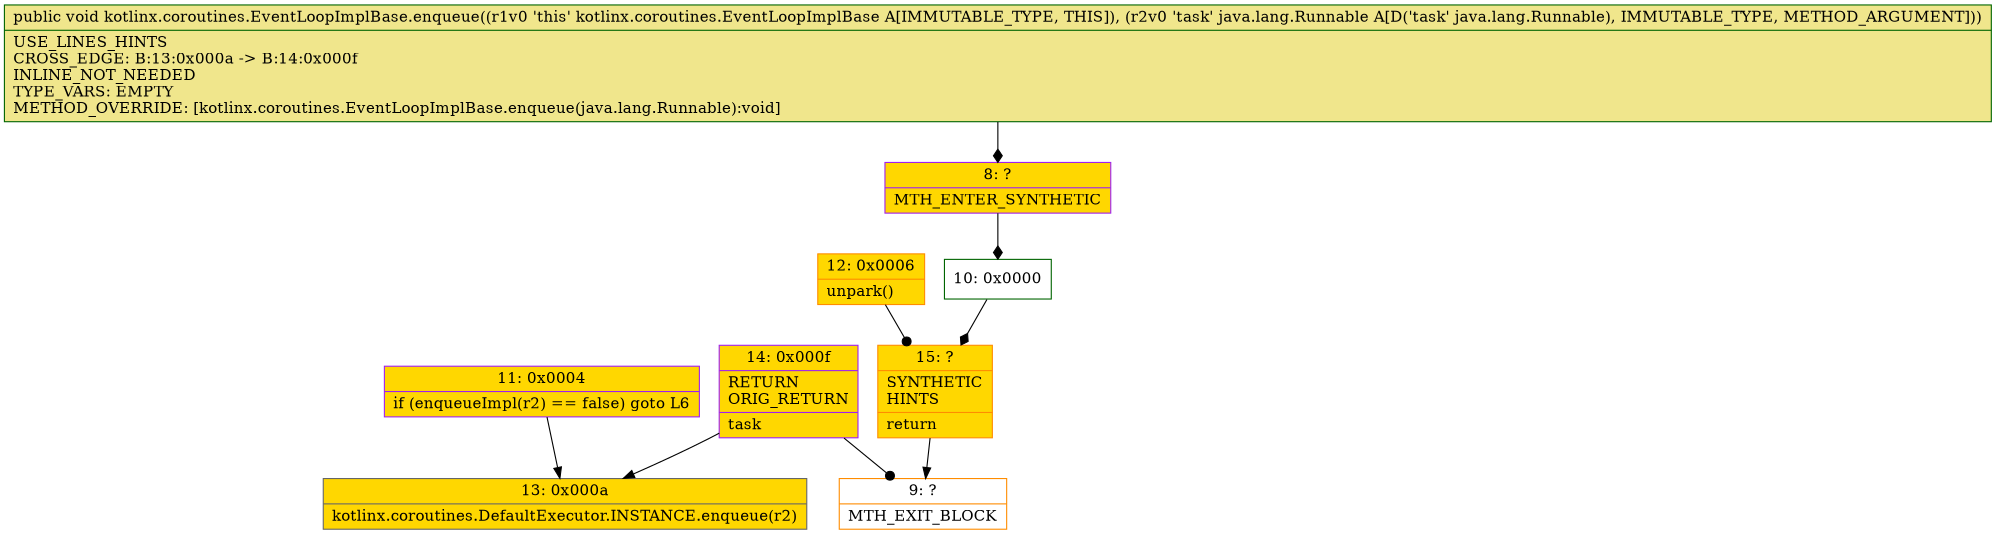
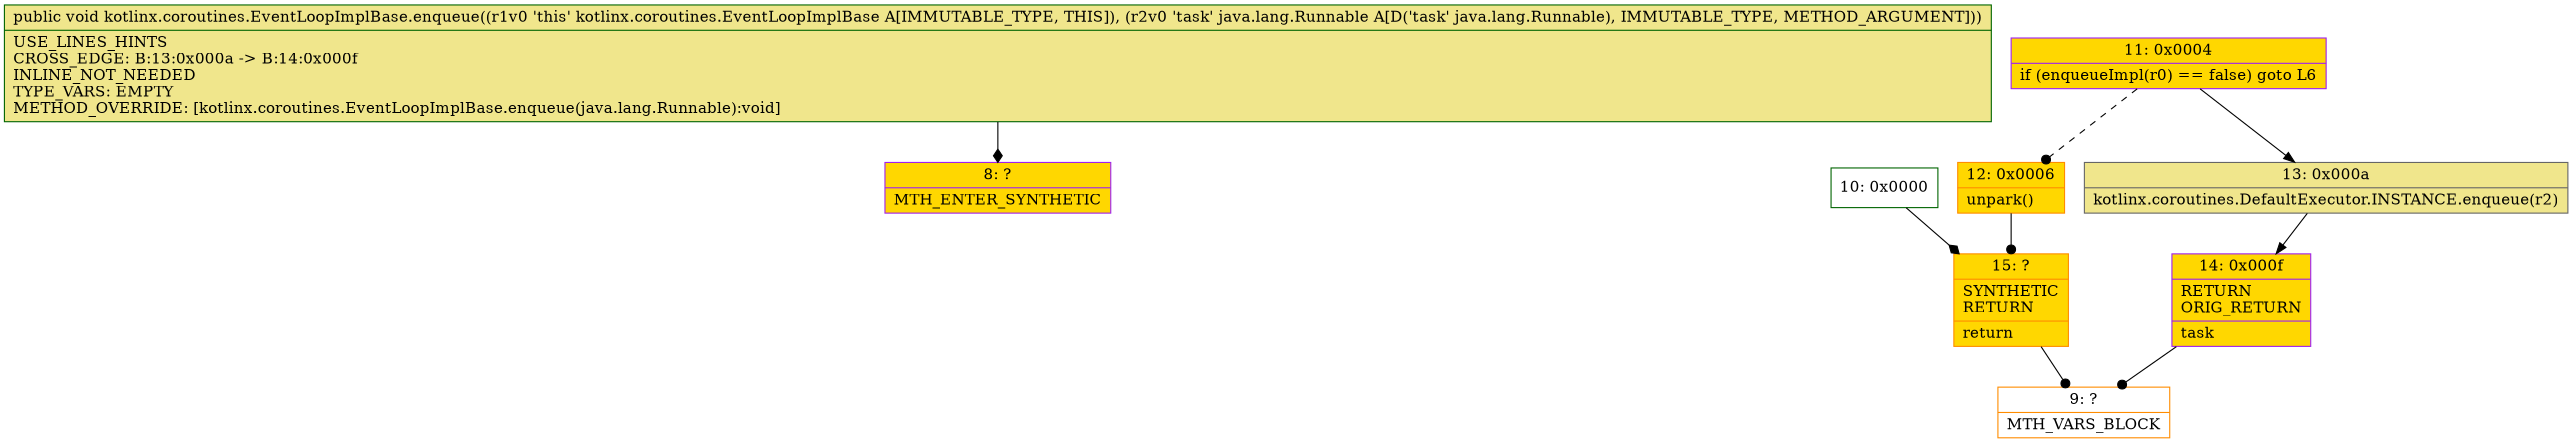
edge "11: 0x0004" -> "12: 0x0006": added
edge "8: ?" -> "10: 0x0000": removed
node "15: ?": text "HINTS" -> "RETURN"
node "11: 0x0004": text "if (enqueueImpl(r2) == false) goto L6" -> "if (enqueueImpl(r0) == false) goto L6"
edge "15: ?" -> "9: ?": arrowhead normal -> dot
edge "14: 0x000f" -> "13: 0x000a": reversed
node "13: 0x000a": fillcolor gold -> khaki
node "9: ?": text "MTH_EXIT_BLOCK" -> "MTH_VARS_BLOCK"
